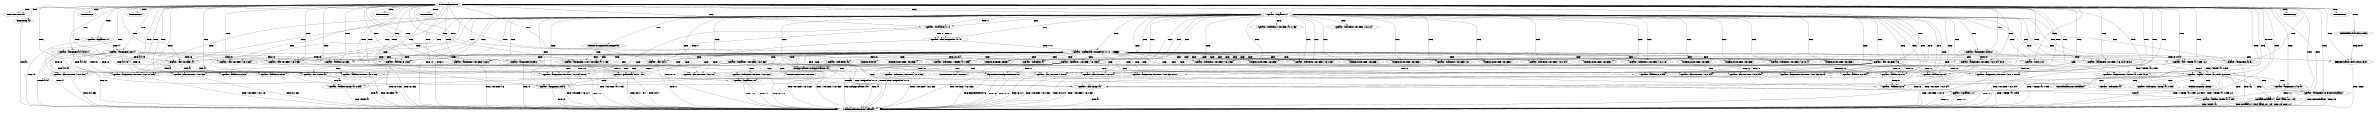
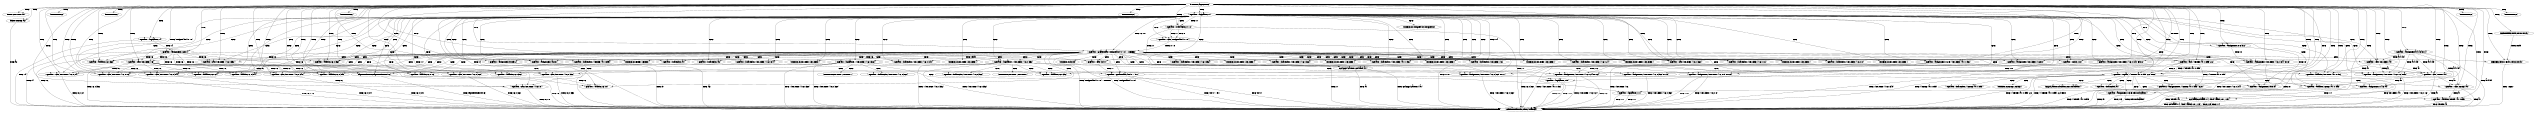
edge "(<operator>.logicalNot,!v11)" -> "(METHOD,tftp_connect)": reversed
edge "(<operator>.logicalNot,!v7)" -> "(<operator>.indirection,*a2)": added, label "CDG:"
node "(BYTE,_BYTE *a2)": label "(BYTE,_BYTE *a2)" -> "(PARAM,_BYTE *a2)"
edge "(<operator>.logicalNot,!v7)" -> "(<operator>.greaterThan,(unsigned int)(v7 - 8) > 0xFFB0)": label "CDG: " -> "DDG: v6 + 8"
edge "(METHOD,tftp_connect)" -> "(<operator>.minus,-100)": label "DDG: " -> "QWORD: "
edge "(<operator>.logicalNot,!v7)" -> "(<operator>.indirection,*(_DWORD *)v6)": label "CDG: " -> "DDG: v14"
edge "(METHOD,tftp_connect)" -> "(<operator>.cast,(_DWORD *)(v6 + 340))": label "DDG: " -> "DDG: (unsigned int)(v7 - 8)"
edge "(METHOD,tftp_connect)" -> "(<operator>.equals,(*((_BYTE *)a1 + 895) & 2) == 0)": label "DWORD: " -> "DDG: "
edge "(UNKNOWN,unsigned int,unsigned int)" -> "(<operator>.assignment,v12 = *((_DWORD *)a1 + 156))": now "(<operator>.logicalNot,!v7)" -> "(<operator>.assignment,v12 = *((_DWORD *)a1 + 156))"
edge "(<operator>.greaterThan,(unsigned int)(v7 - 8) > 0xFFB0)" -> "(<operator>.addition,v6 + 24)": added, label "CDG:"
edge "(<operator>.greaterThan,(unsigned int)(v7 - 8) > 0xFFB0)" -> "(<operator>.indirection,*((_DWORD *)a1 + 156))": added, label "CDG:"
edge "(<operator>.greaterThan,(unsigned int)(v7 - 8) > 0xFFB0)" -> "(<operator>.logicalNot,!*(_QWORD *)(v6 + 360))": label "CDG: " -> "DDG: result"
edge "(<operator>.greaterThan,(unsigned int)(v7 - 8) > 0xFFB0)" -> "(UNKNOWN,int,int)": label "DDG: v6 + 344" -> "CDG: "
edge "(<operator>.greaterThan,(unsigned int)(v7 - 8) > 0xFFB0)" -> "(<operator>.assignment,*a2 = 1)": label "DDG: v6 + 340" -> "CDG: "
edge "(<operator>.greaterThan,(unsigned int)(v7 - 8) > 0xFFB0)" -> "(<operator>.indirection,*(_DWORD *)(v6 + 24))": added, label "CDG:"
edge "(<operator>.assignment,v8 = 512)" -> "(<operators>.assignmentOr,*((_BYTE *)a1 + 895) |= 2u)": now "(<operator>.equals,(*((_BYTE *)a1 + 895) & 2) == 0)" -> "(<operators>.assignmentOr,*((_BYTE *)a1 + 895) |= 2u)"
node "(<operator>.indirection,*(_DWORD *)(v6 + 8))": added
node "(RETURN,location result;,return result;)": label "(RETURN,location result;,return result;)" -> "(RETURN,return result;,return result;)"
edge "(<operator>.cast,(_DWORD *)v6)" -> "(<operator>.cast,(_DWORD *)(v6 + 8))": now "(<operator>.cast,(_DWORD *)(v6 + 344))" -> "(<operator>.cast,(_DWORD *)(v6 + 8))"
node "(Curl_pgrsStartNow,Curl_pgrsStartNow(*a1))": label "(Curl_pgrsStartNow,Curl_pgrsStartNow(*a1))" -> "(Curl_pgrsStartNow,Curl_and(*a1))"
node "(__errno_location,__errno_location())": label "(__errno_location,__errno_location())" -> "(__pgrsStartNow_location,__errno_location())"
edge "(<operator>.assignment,*(_QWORD *)(v6 + 352) = v10)" -> "(METHOD_RETURN,__int64 __fastcall)": label "DDG: !*(_QWORD *)(v6 + 352)" -> "DDG: *(_QWORD *)(v6 + 352)"
edge "(<operator>.cast,(_DWORD *)(v6 + 344))" -> "(METHOD_RETURN,__int64 __fastcall)": added, label "DDG: v6 + 344"
